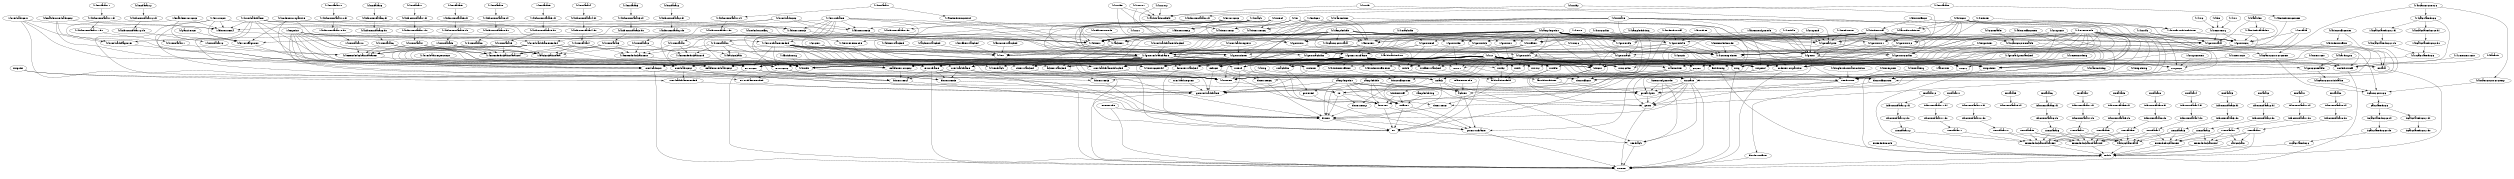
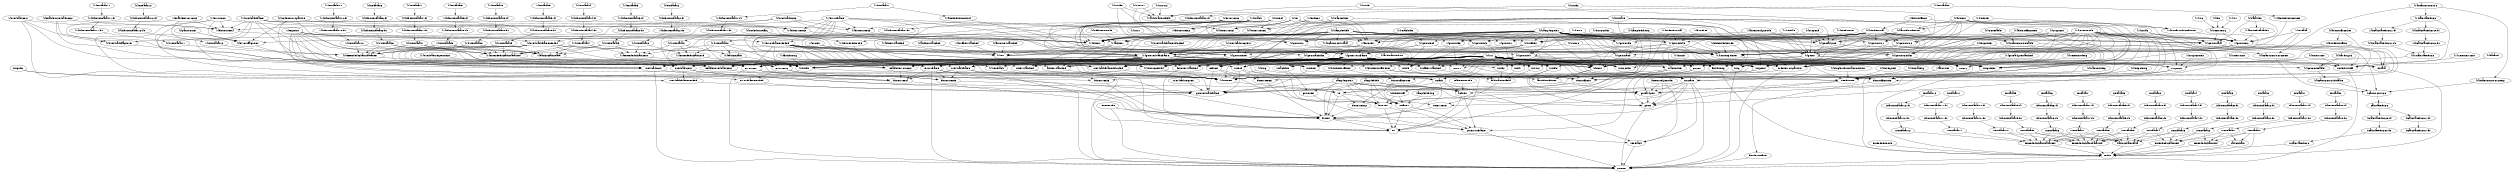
node "i_ibo_tx_data_9.do": added
